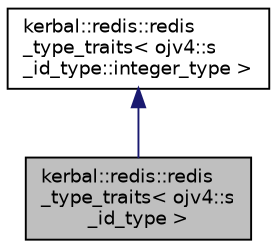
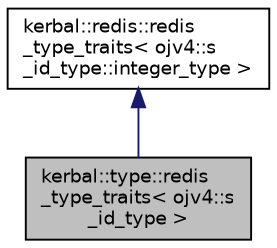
node "kerbal::redis::redis _type_traits< ojv4::s _id_type >": label "kerbal::redis::redis _type_traits< ojv4::s _id_type >" -> "kerbal::type::redis _type_traits< ojv4::s _id_type >"
